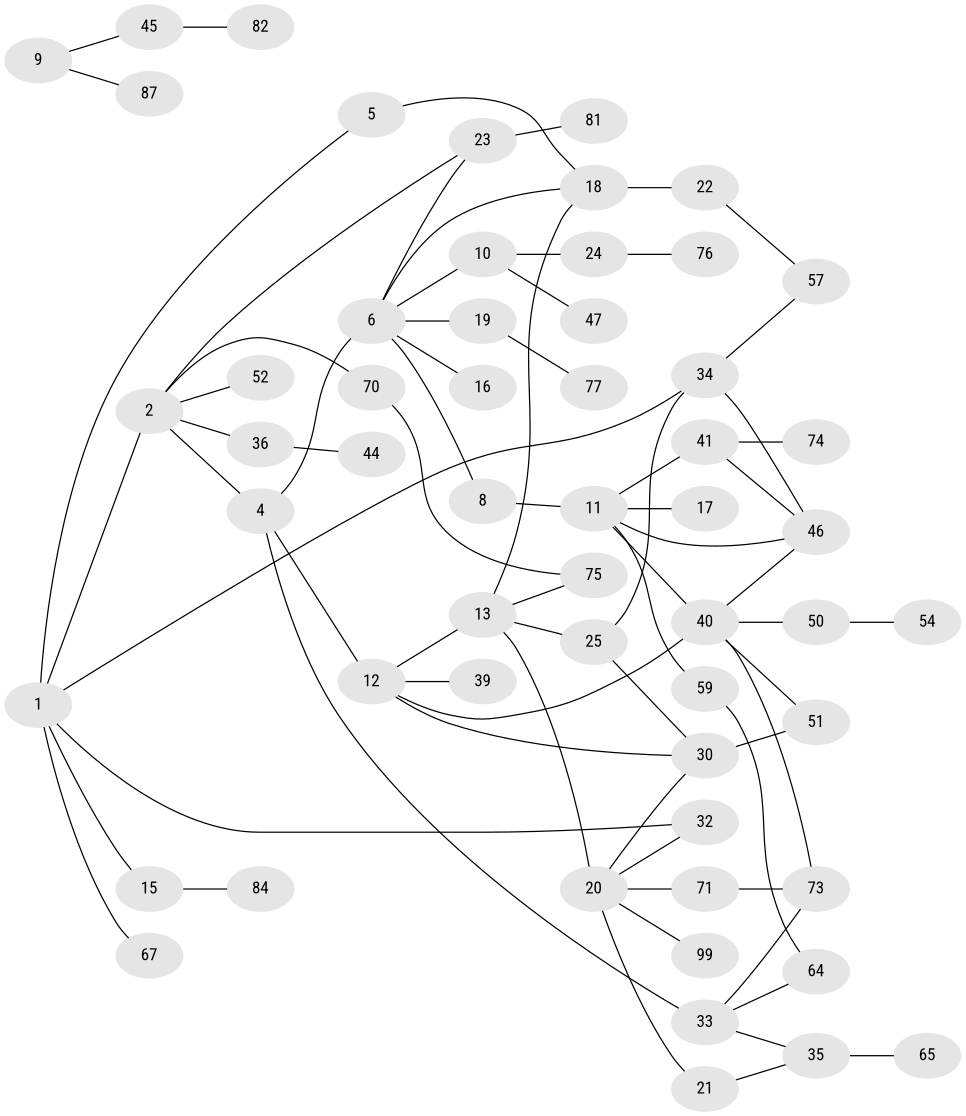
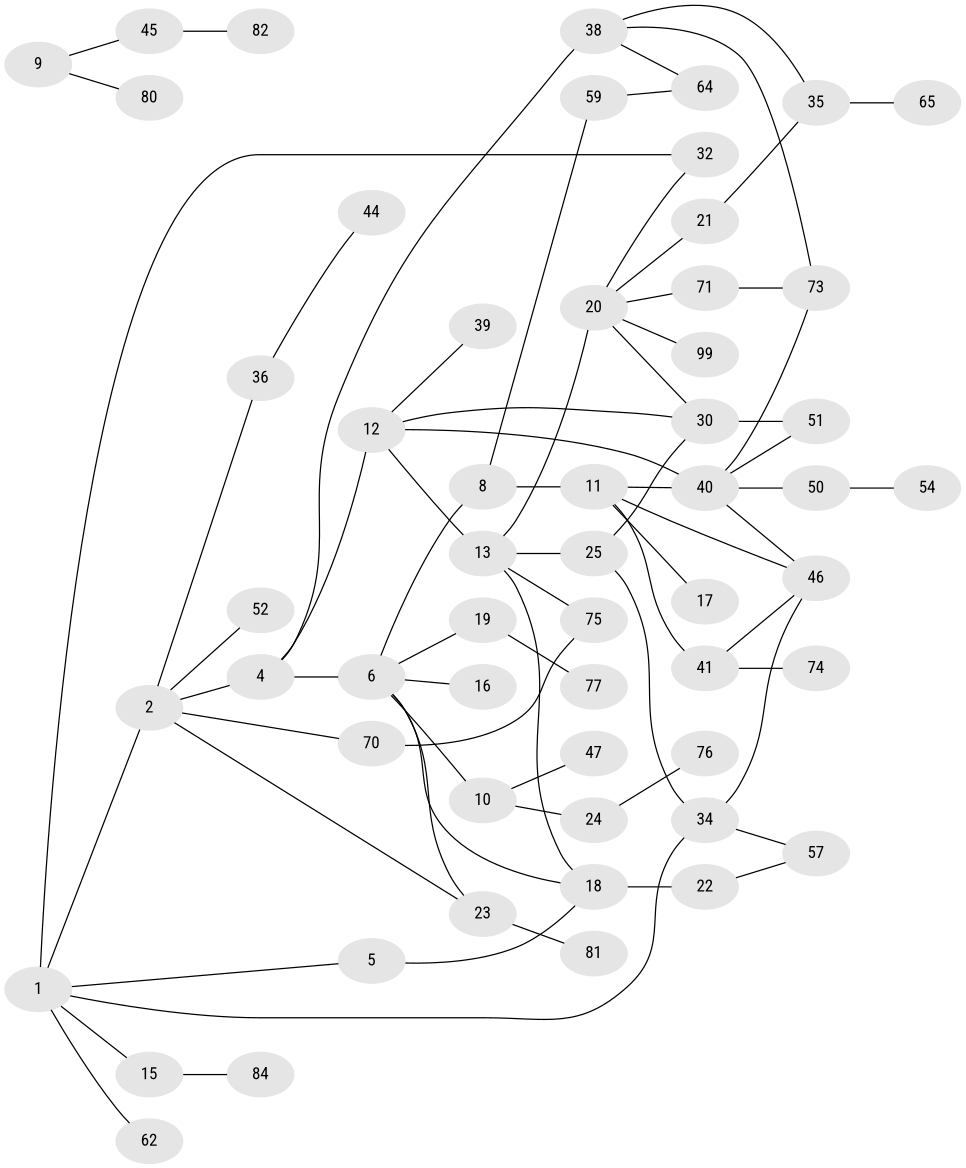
node "87": label "87" -> "80"
edge "11" -- "59": now "8" -- "59"
node "67": label "67" -> "62"
node "33": label "33" -> "38"
